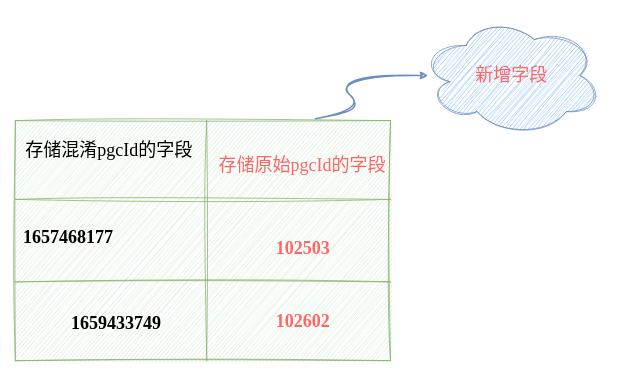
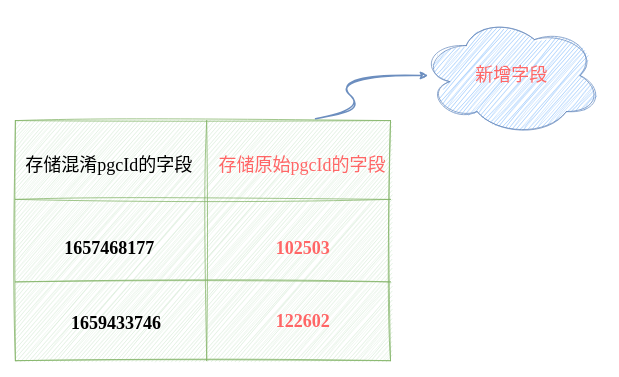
node "存储混淆pgcId的字段": moved (109, 150) -> (109, 165)
node "1657468177": moved (68, 237) -> (109, 248)
node "102602": label "102602" -> "122602"
node "1659433749": label "1659433749" -> "1659433746"
